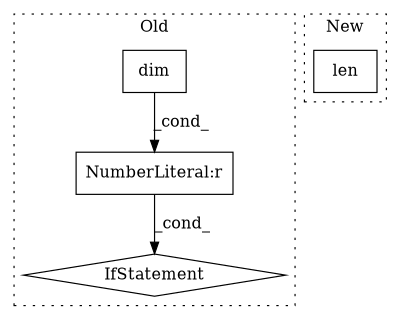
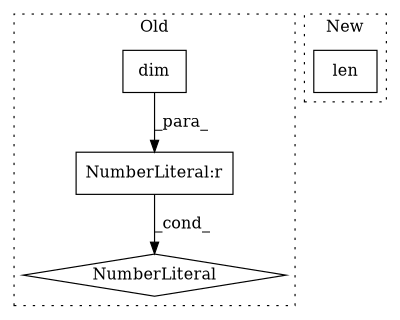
edge "dim" -> "NumberLiteral:r": label "_cond_" -> "_para_"
node "IfStatement": label "IfStatement" -> "NumberLiteral"
